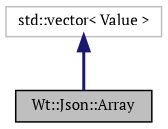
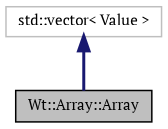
node "Wt::Json::Array": label "Wt::Json::Array" -> "Wt::Array::Array"
